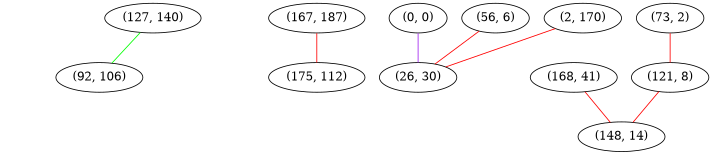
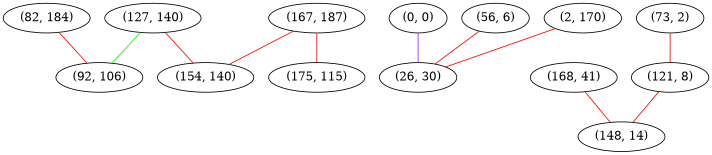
node "(82, 184)": added
node "(154, 140)": added
node "(175, 112)": label "(175, 112)" -> "(175, 115)"
